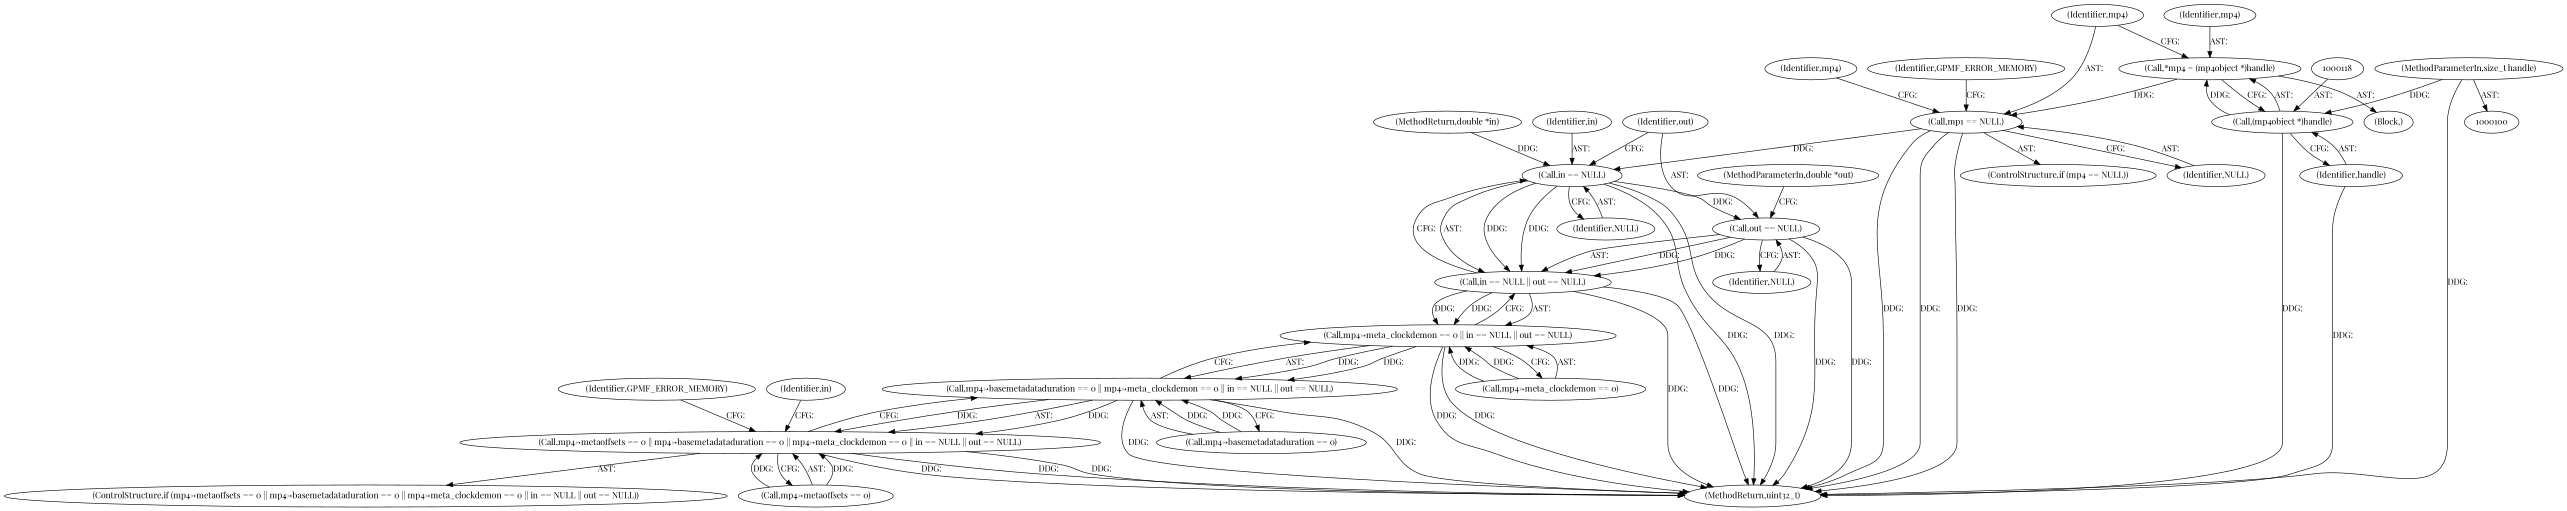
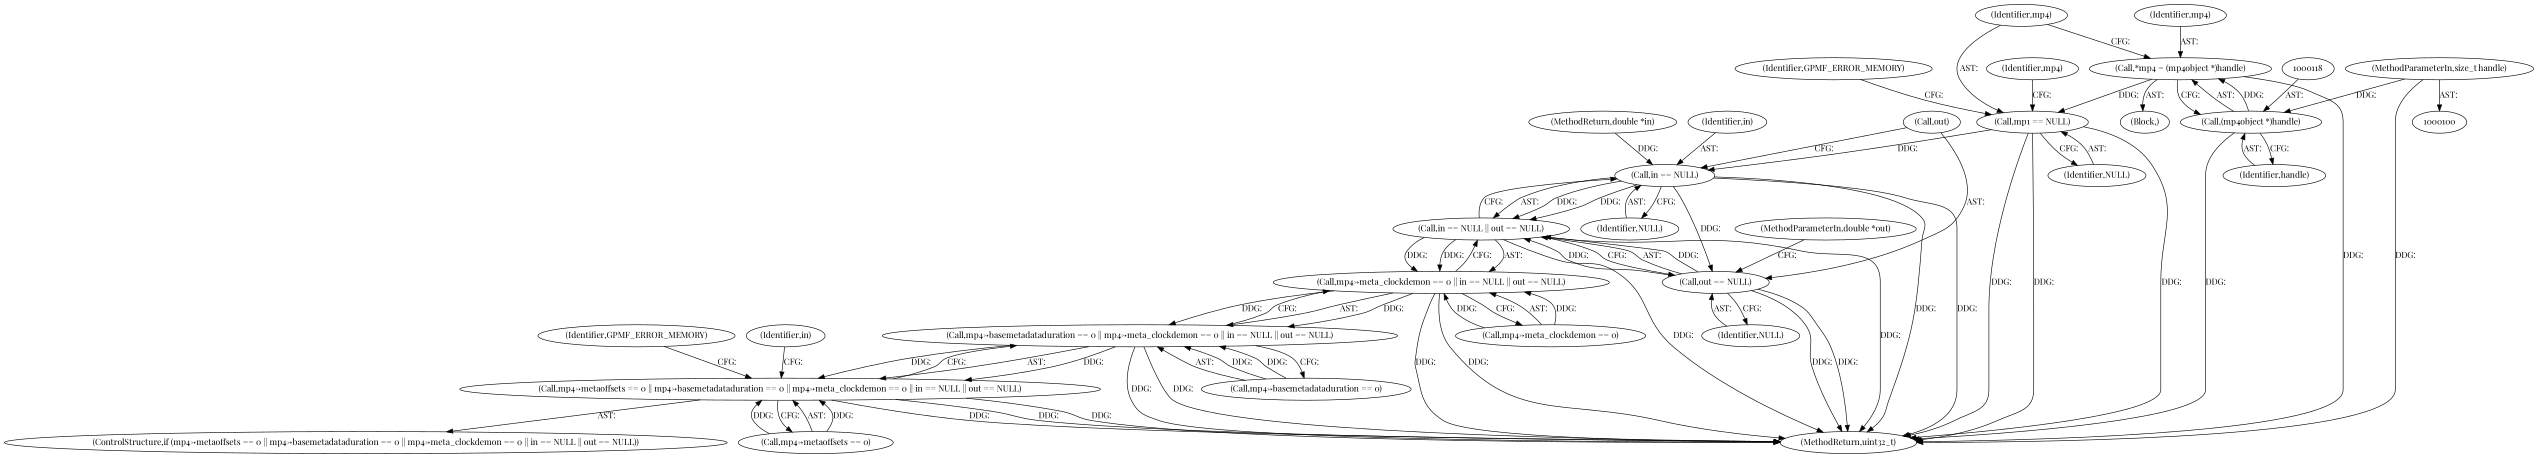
node "(Identifier,out)": label "(Identifier,out)" -> "(Call,out)"
node "(ControlStructure,if (mp4 == NULL))": removed
edge "(Call,in == NULL || out == NULL)" -> "(Call,out == NULL)": added, label "CFG:"
edge "(Identifier,handle)" -> "(MethodReturn,uint32_t)": now "(Call,*mp4 = (mp4object *)handle)" -> "(MethodReturn,uint32_t)"
